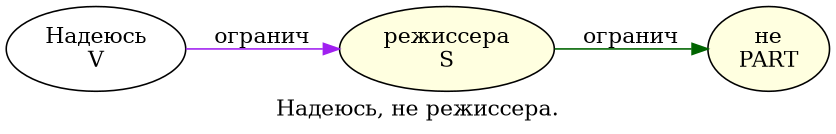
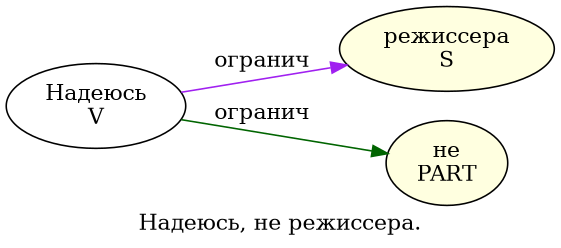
edge "режиссера S" -> "не PART": now "Надеюсь V" -> "не PART"
